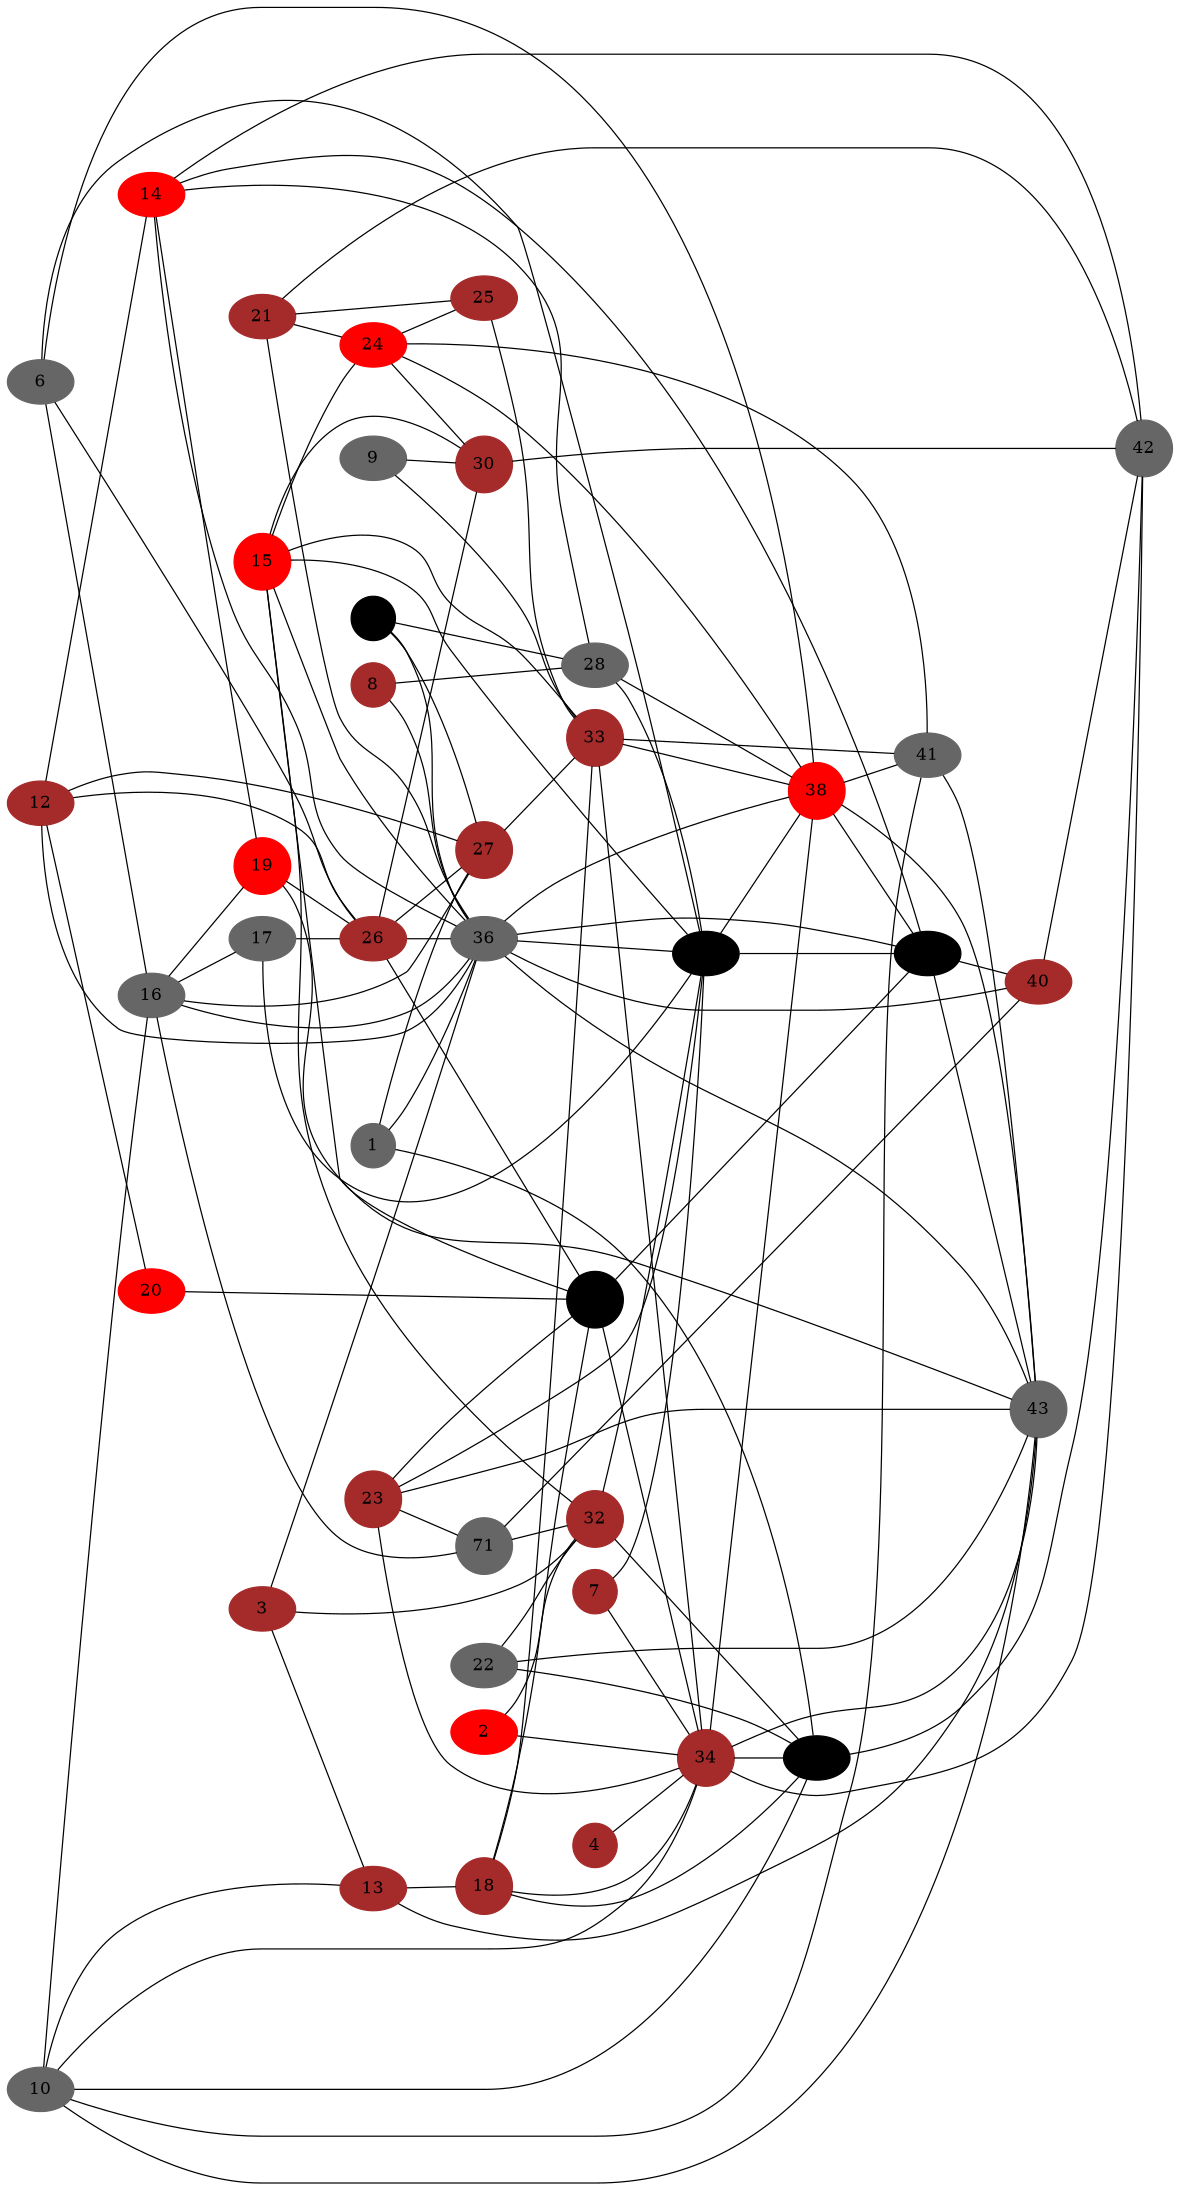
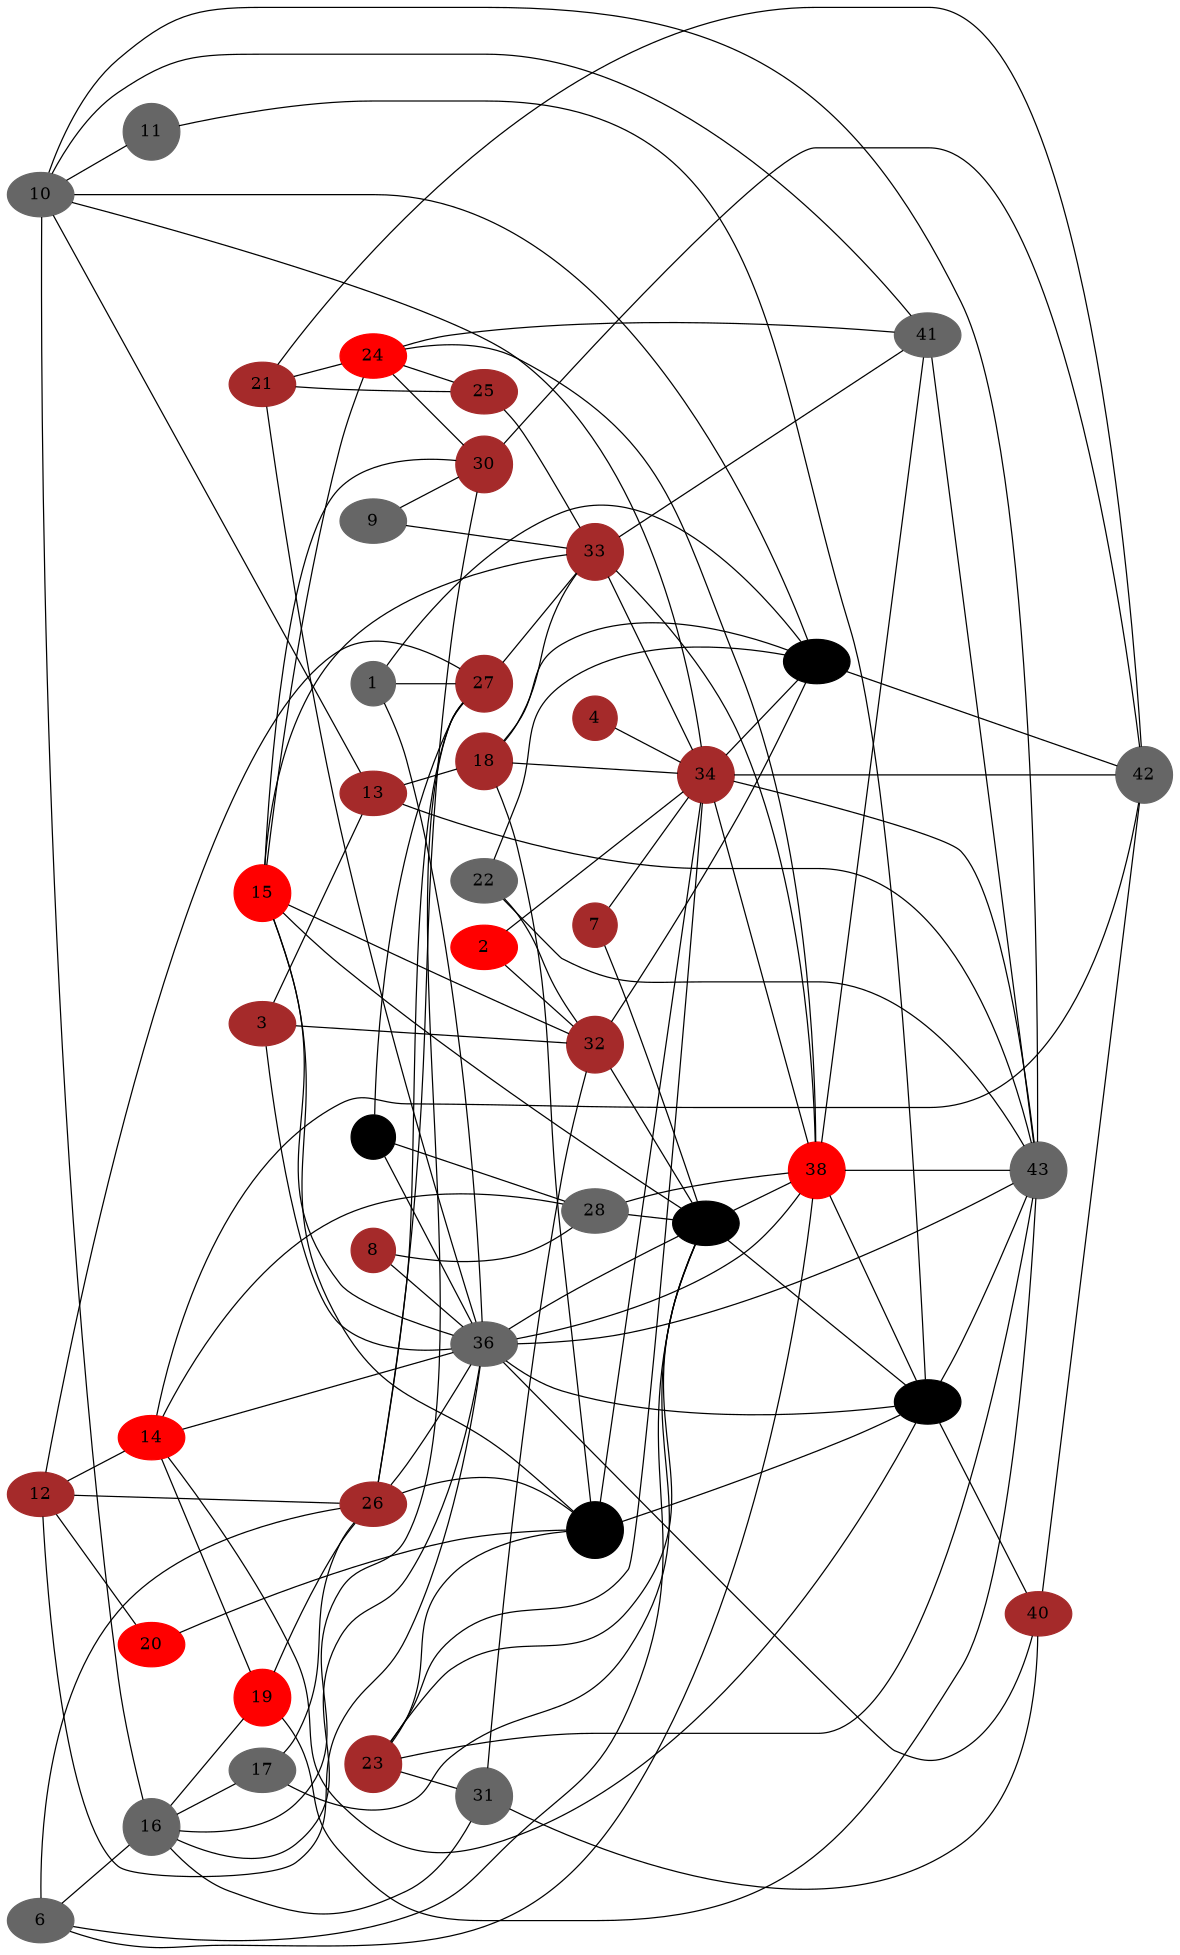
node "11": added
node "16": shape ellipse -> circle
node "71": label "71" -> "31"
